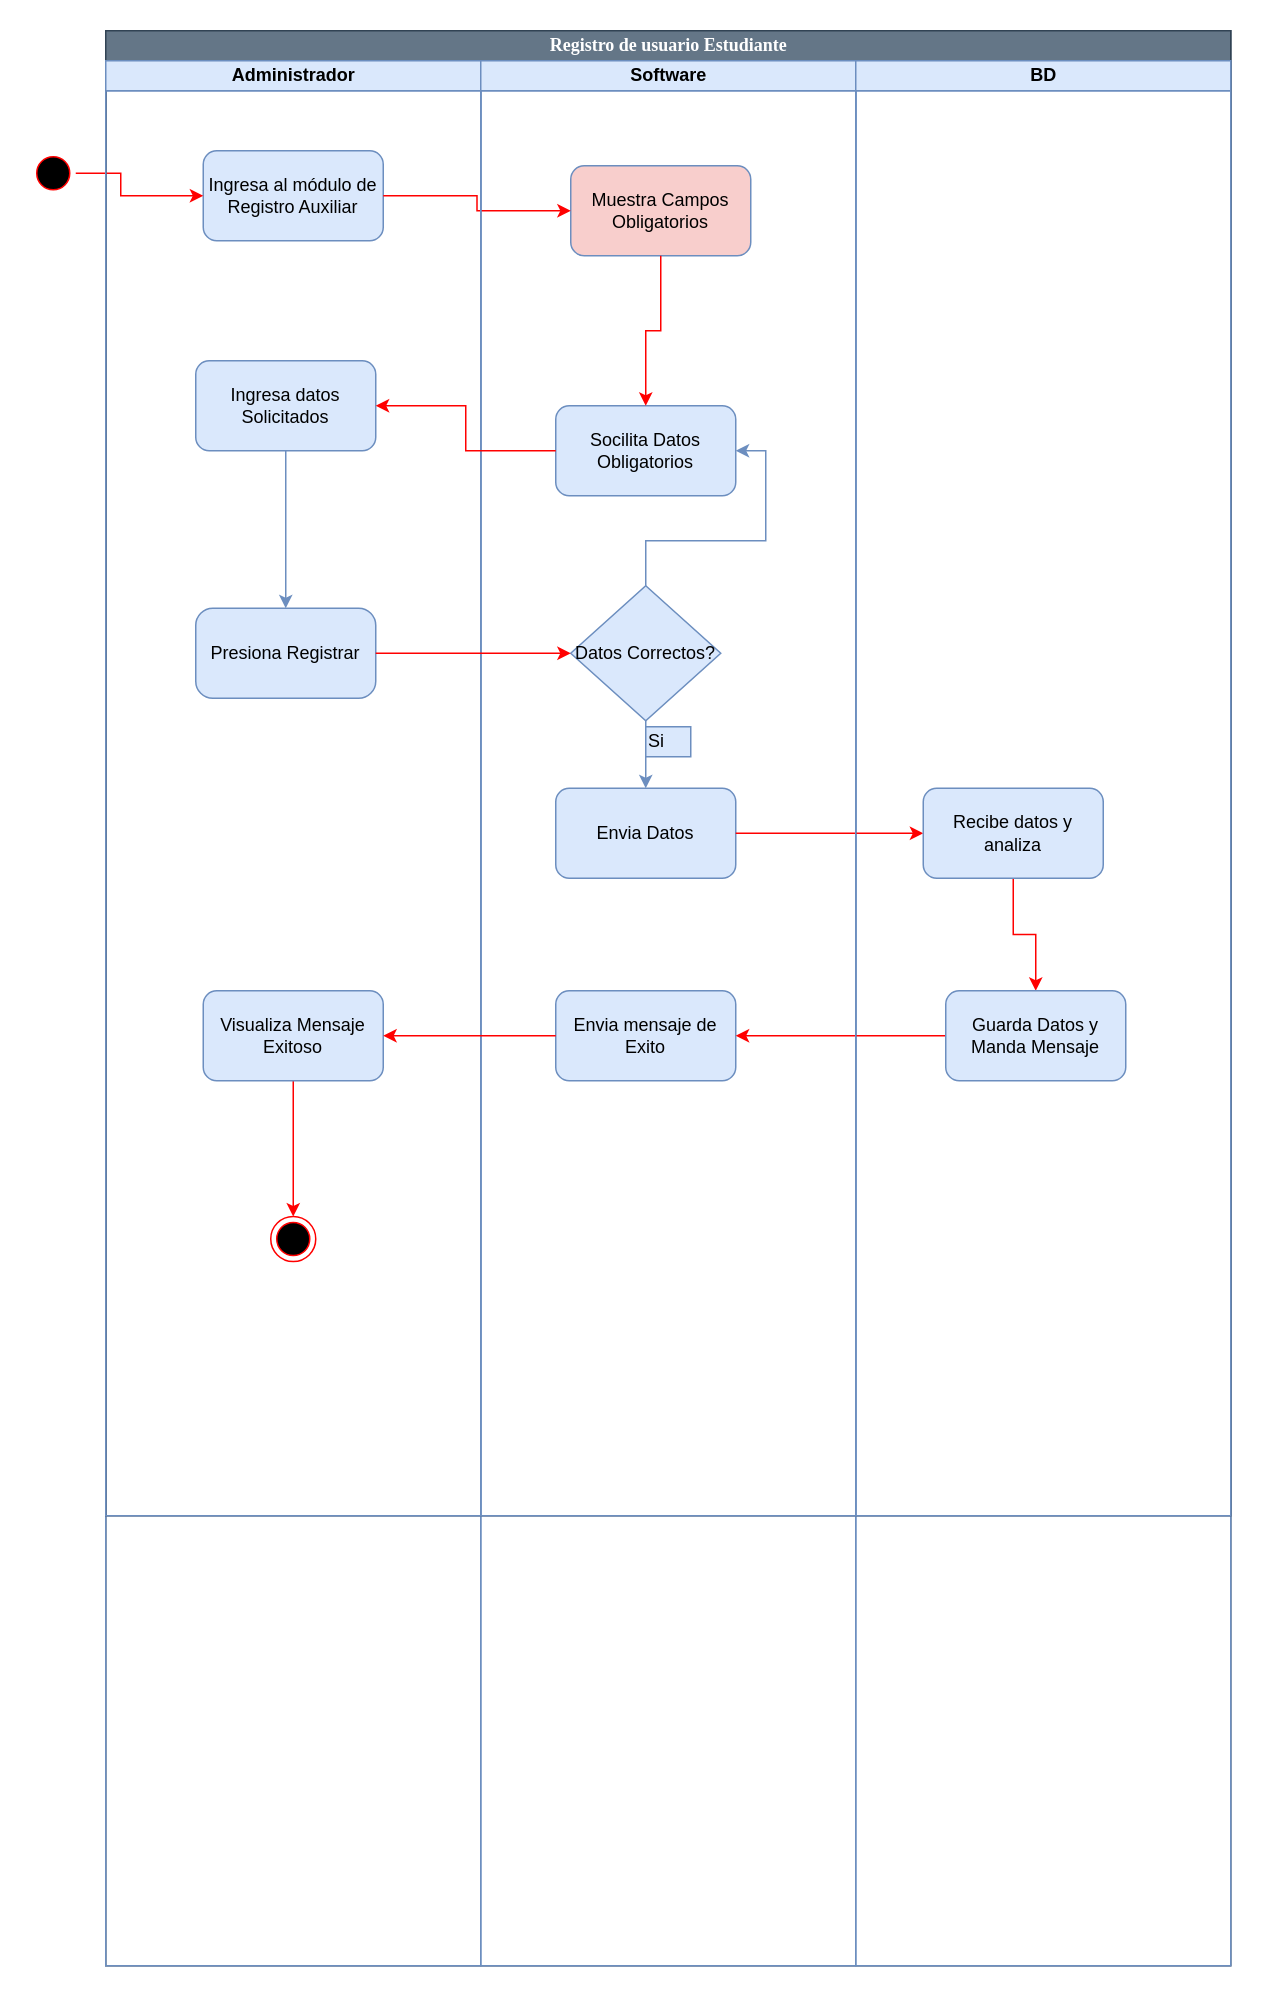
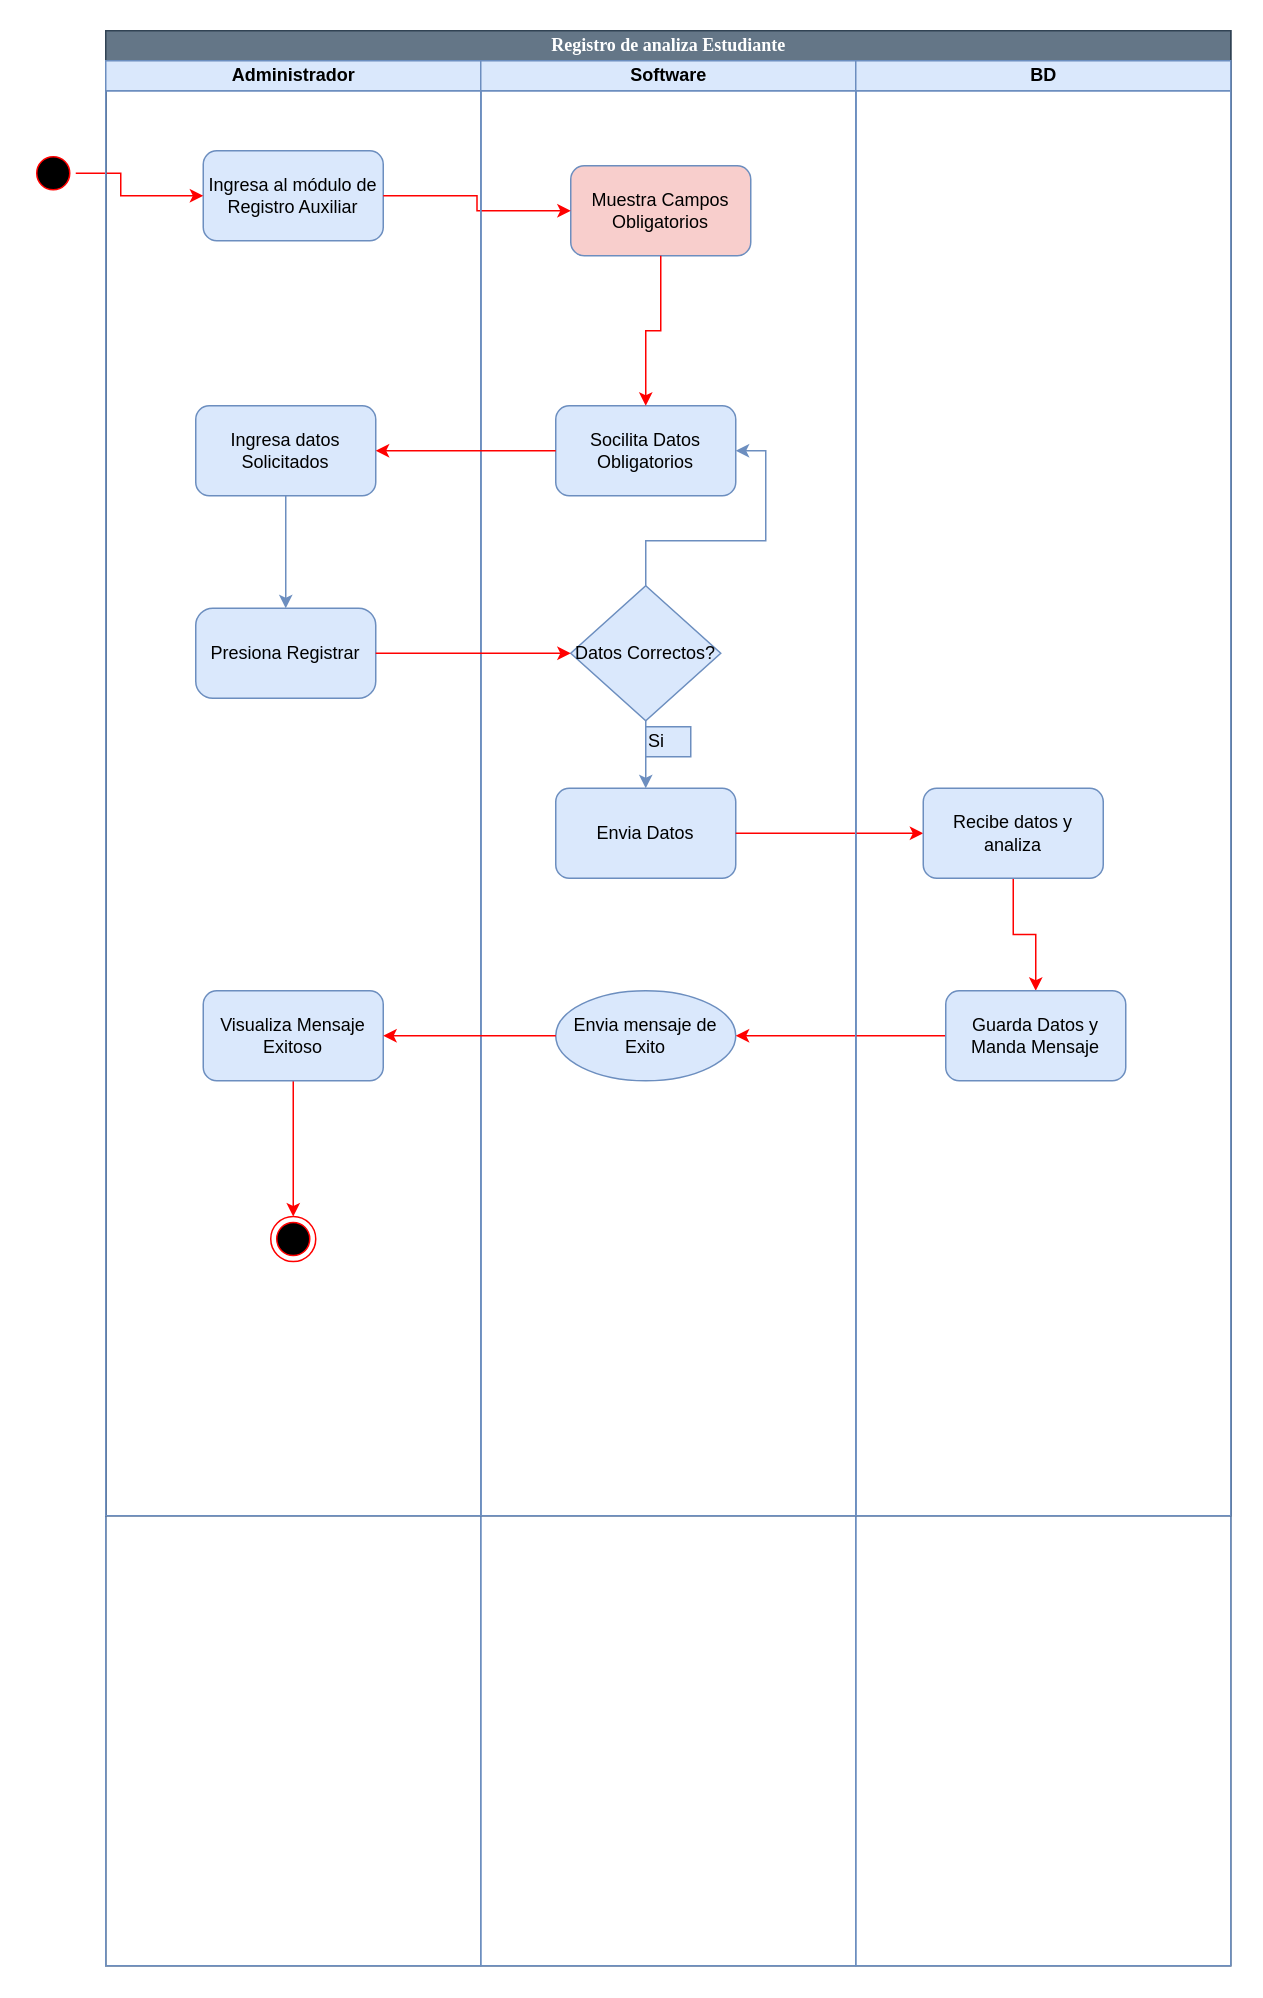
node "Registro de usuario Estudiante": label "Registro de usuario Estudiante" -> "Registro de analiza Estudiante"
node "Ingresa datos Solicitados": moved (286, 406) -> (286, 451)
node "Envia mensaje de Exito": shape rounded rectangle -> ellipse
